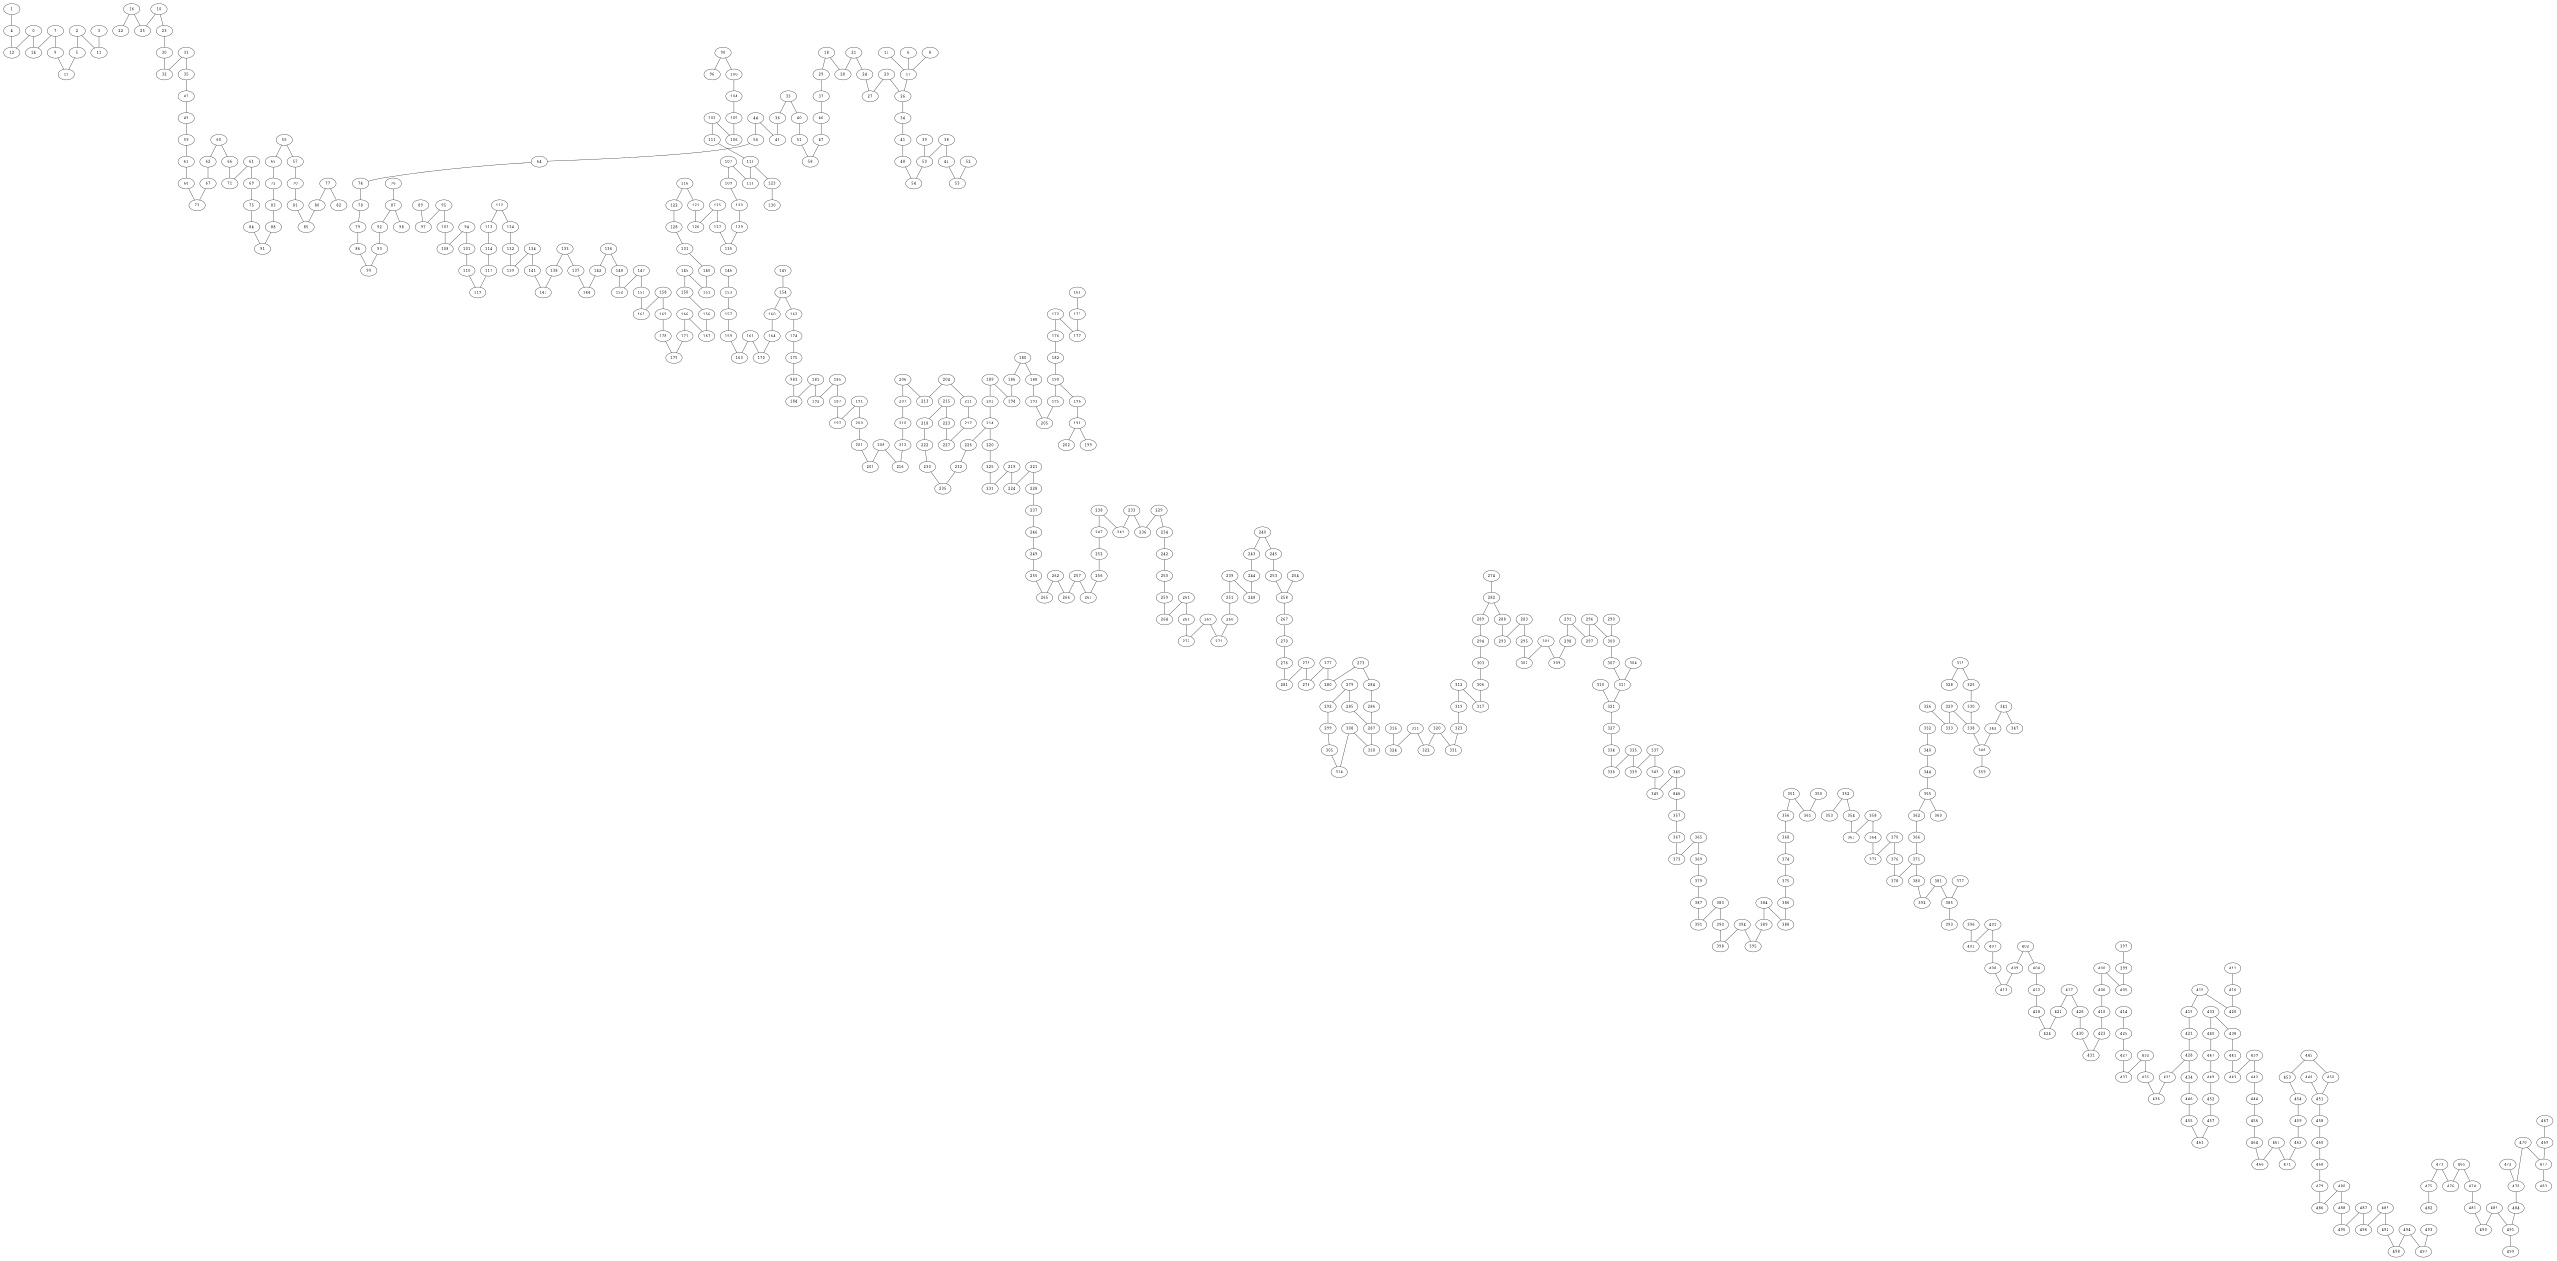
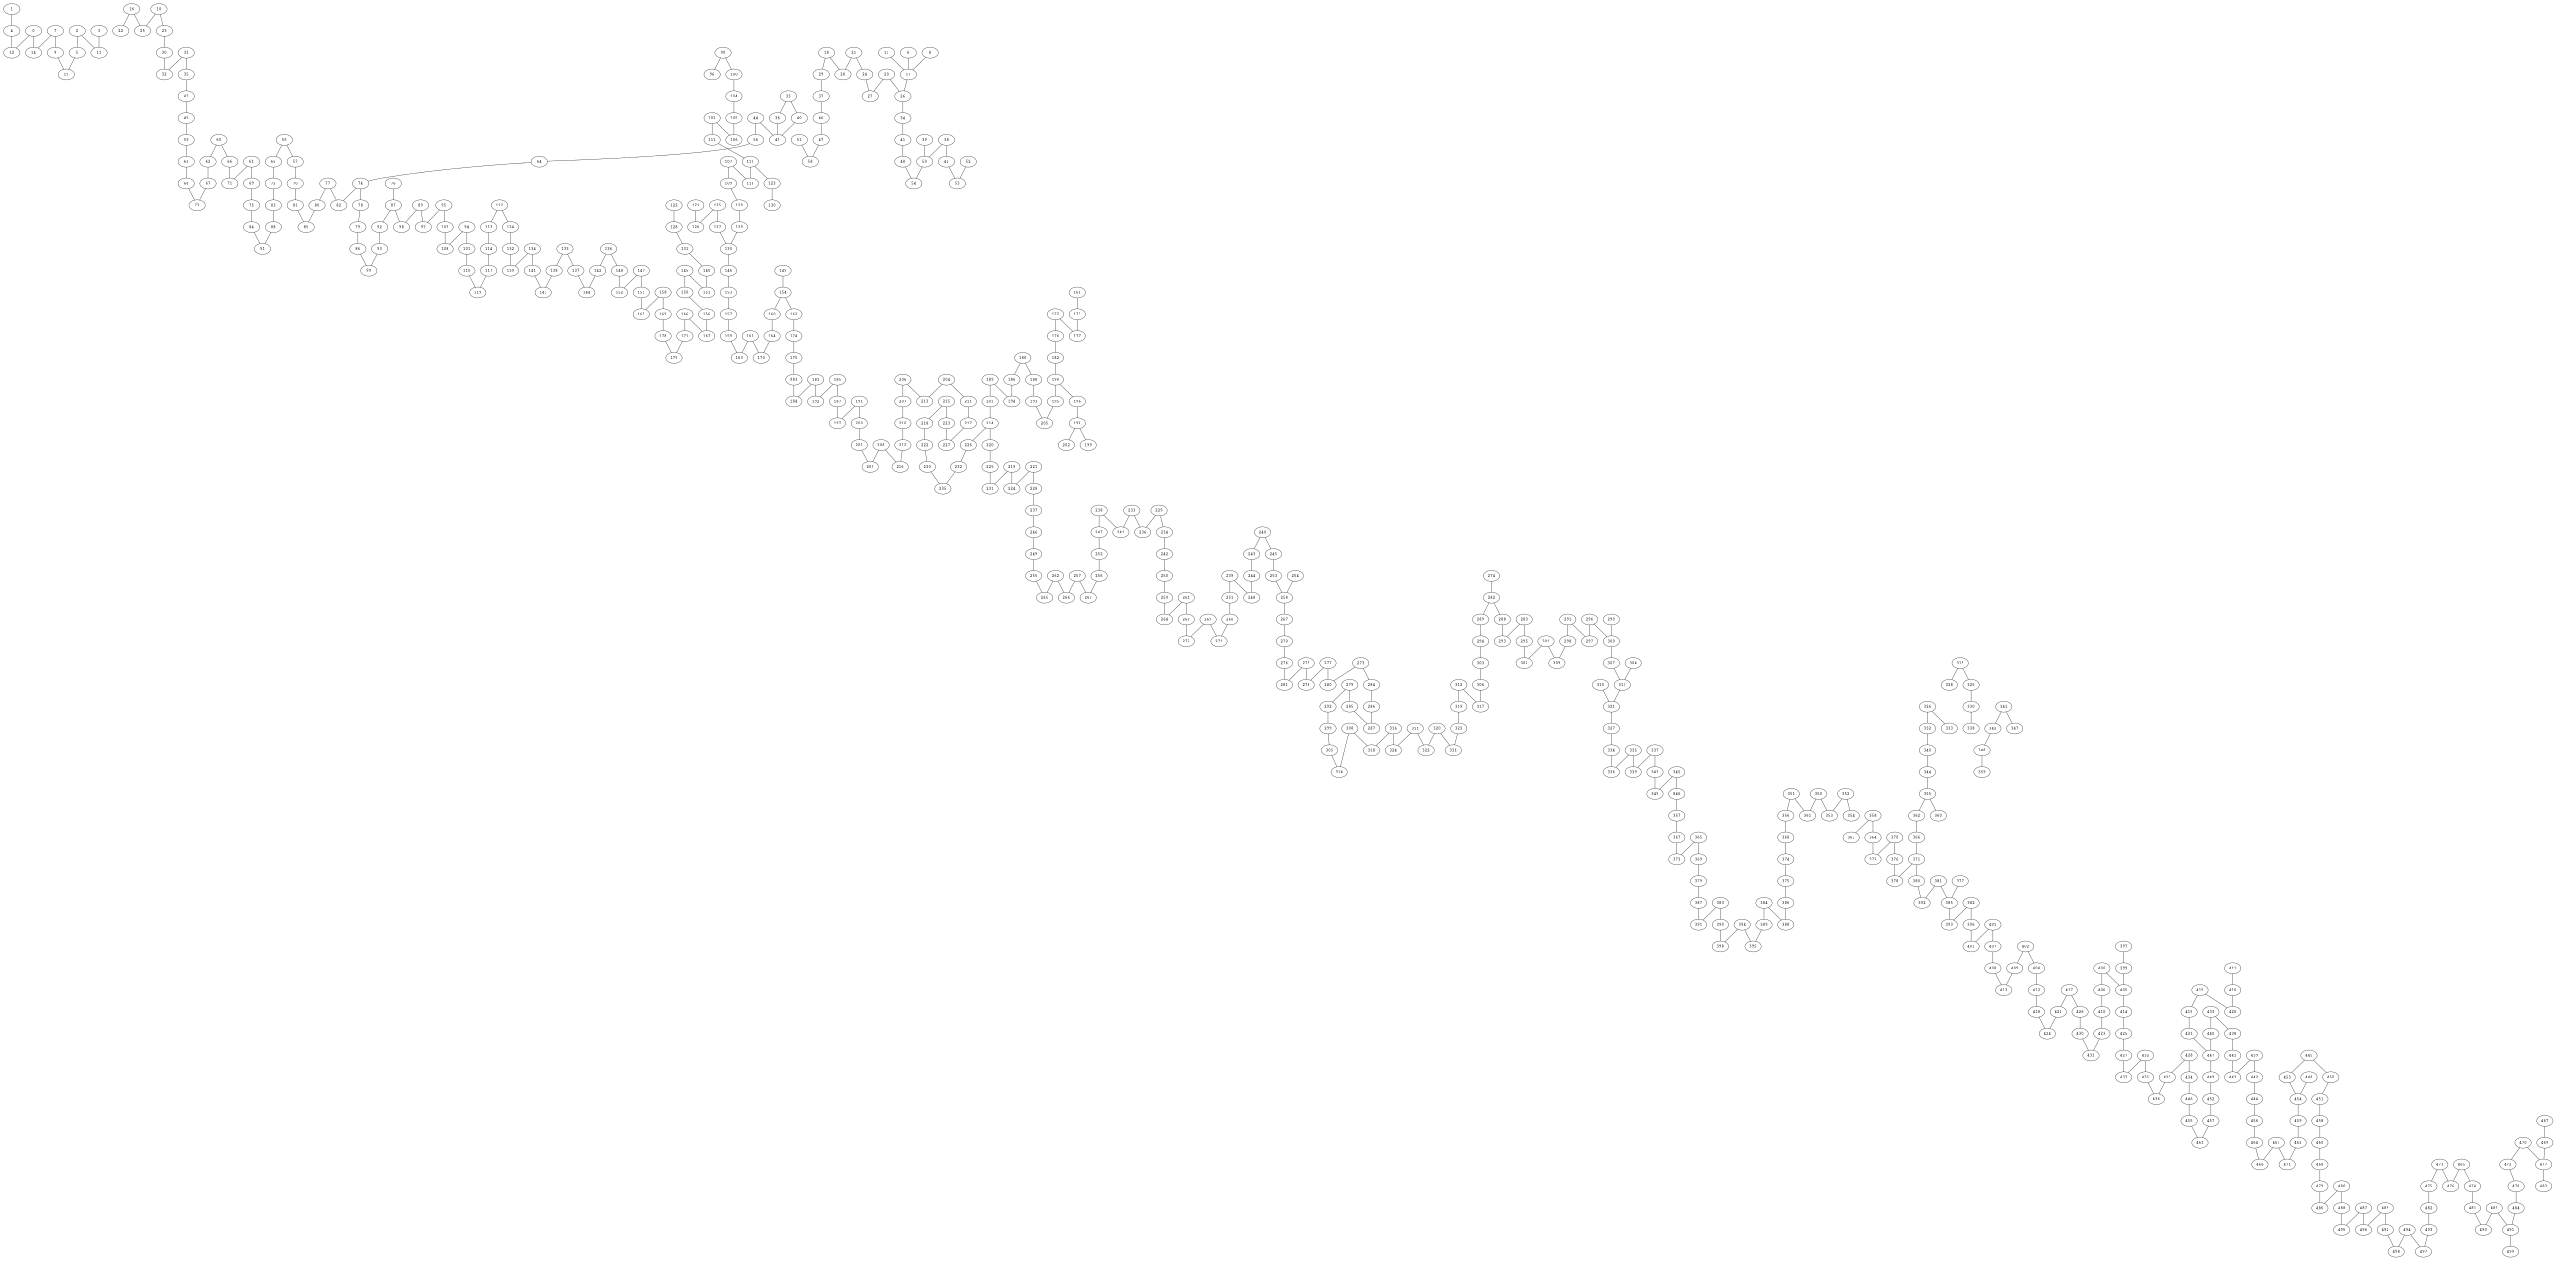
edge "40" -- "51": now "40" -- "45"
node "116": removed
edge "74" -- "82": added
edge "89" -- "98": added
edge "135" -- "146": added
node "329": removed
edge "326" -- "332": added
edge "287" -- "318": now "316" -- "318"
edge "338" -- "348": removed
edge "350" -- "353": added
edge "354" -- "363": removed
node "382": added
edge "405" -- "414": added
edge "421" -- "428": now "421" -- "447"
edge "448" -- "451": now "448" -- "454"
edge "470" -- "478": now "470" -- "472"
edge "482" -- "493": added
